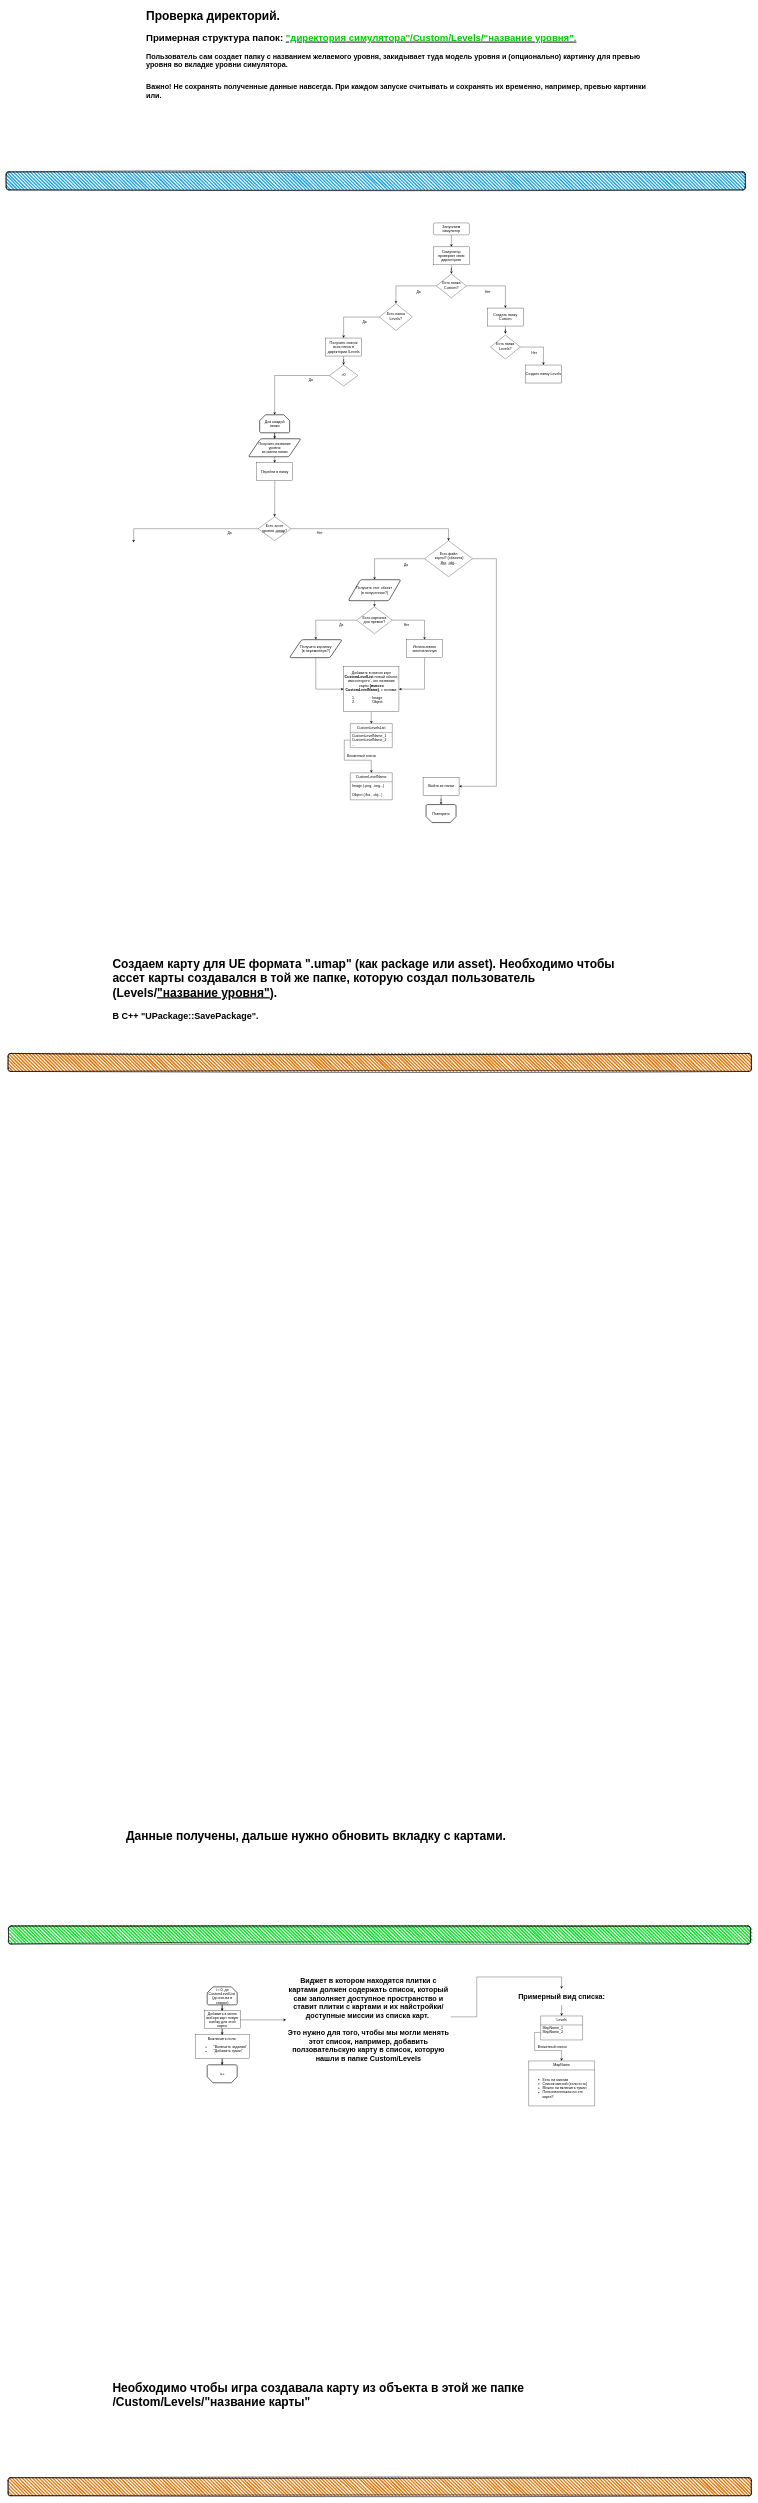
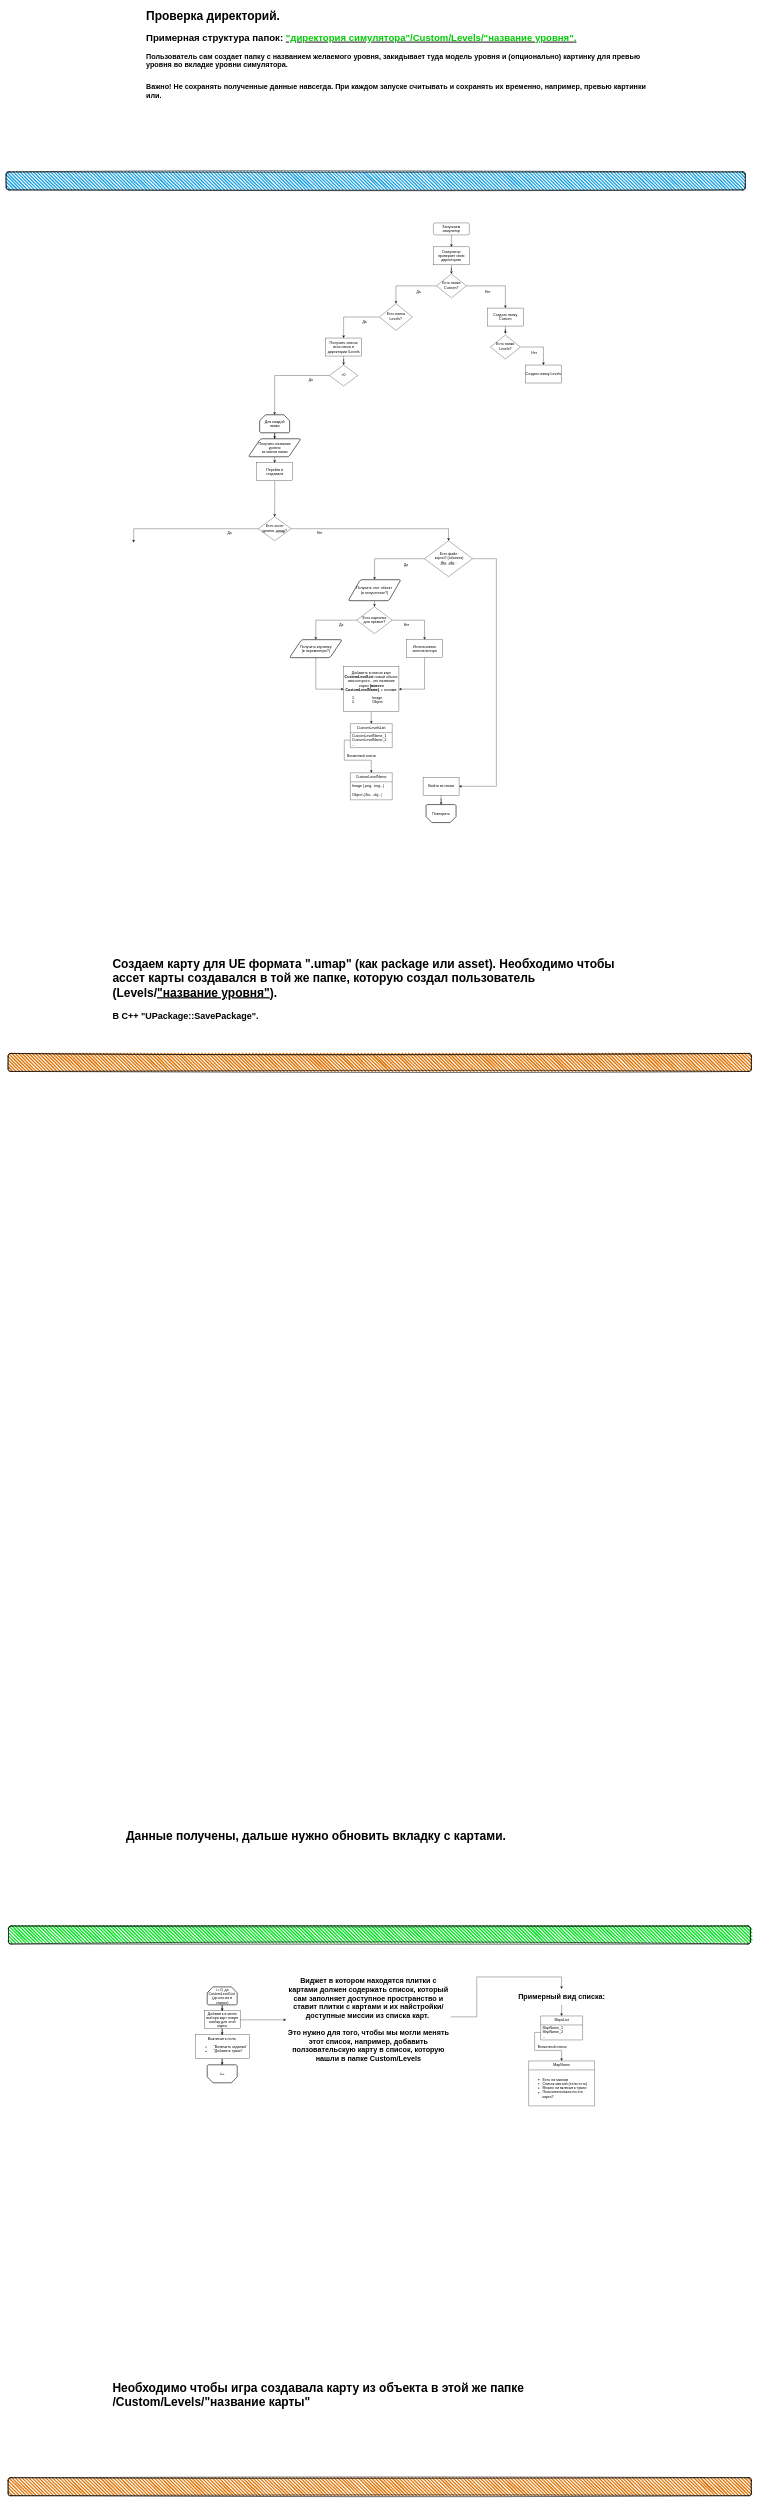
node "Перейти в папку": label "Перейти в папку" -> "Перейти в создавала"
node "Levels": label "Levels" -> "MapsList"
